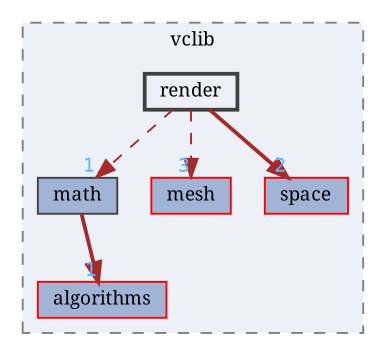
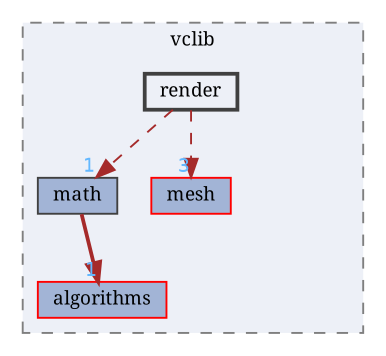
node "space": removed
